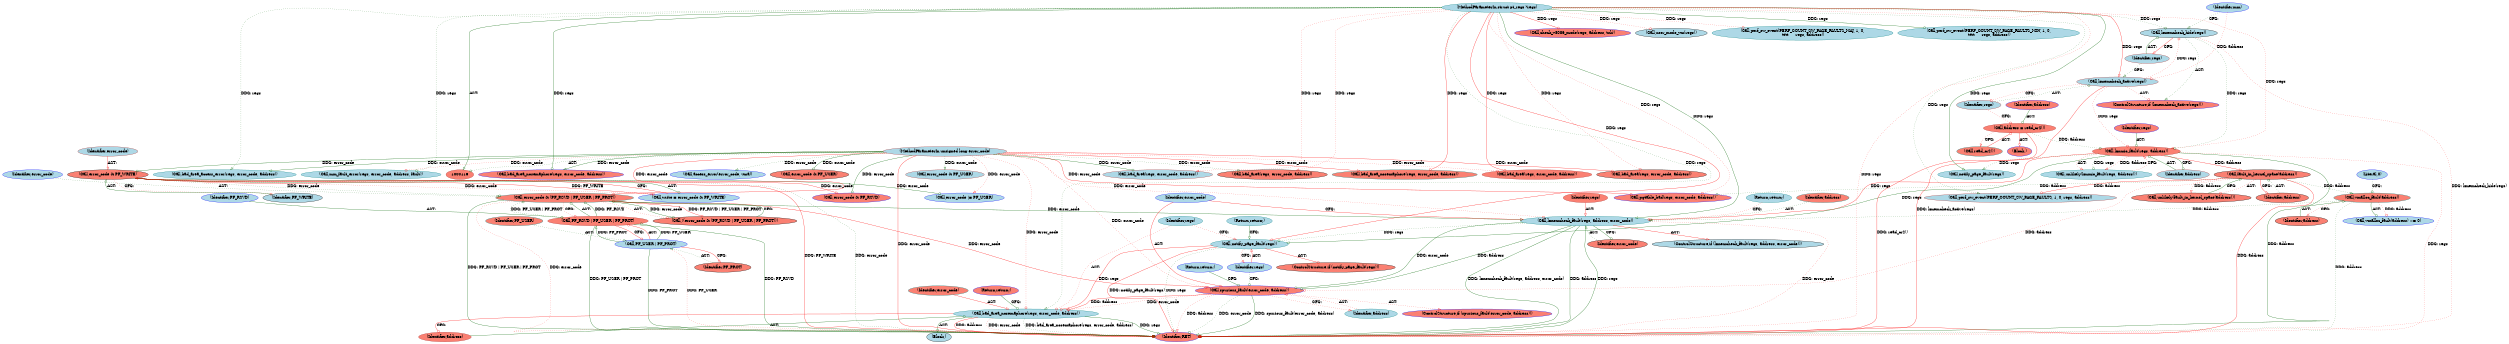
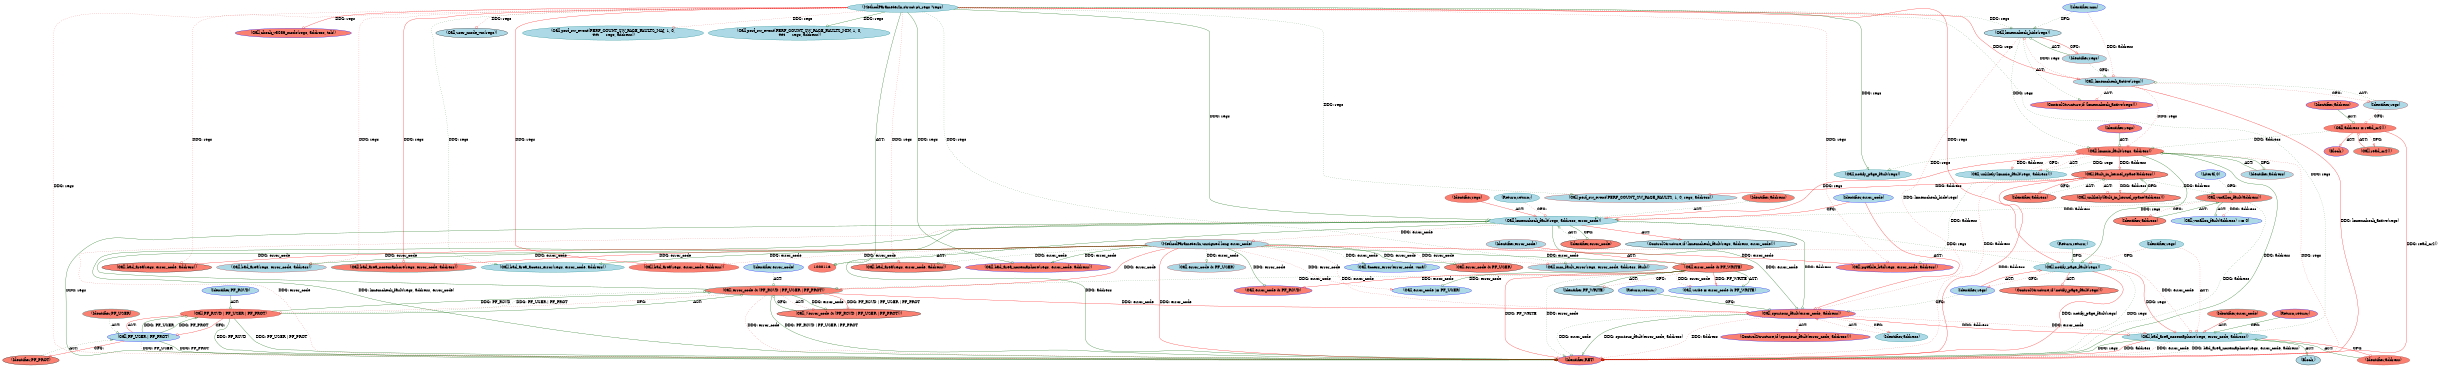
edge "(MethodParameterIn,struct pt_regs *regs)" -> "(Call,kmmio_fault(regs, address))": removed, label "DDG: regs"
node "(Call,mm_fault_error(regs, error_code, address, fault))": color teal -> brown
edge "(Call,write = error_code & PF_WRITE)" -> "(Call,error_code & PF_WRITE)": removed, label "CFG:"
edge "(MethodParameterIn,unsigned long error_code)" -> "(Call,kmemcheck_fault(regs, address, error_code))": reversed
